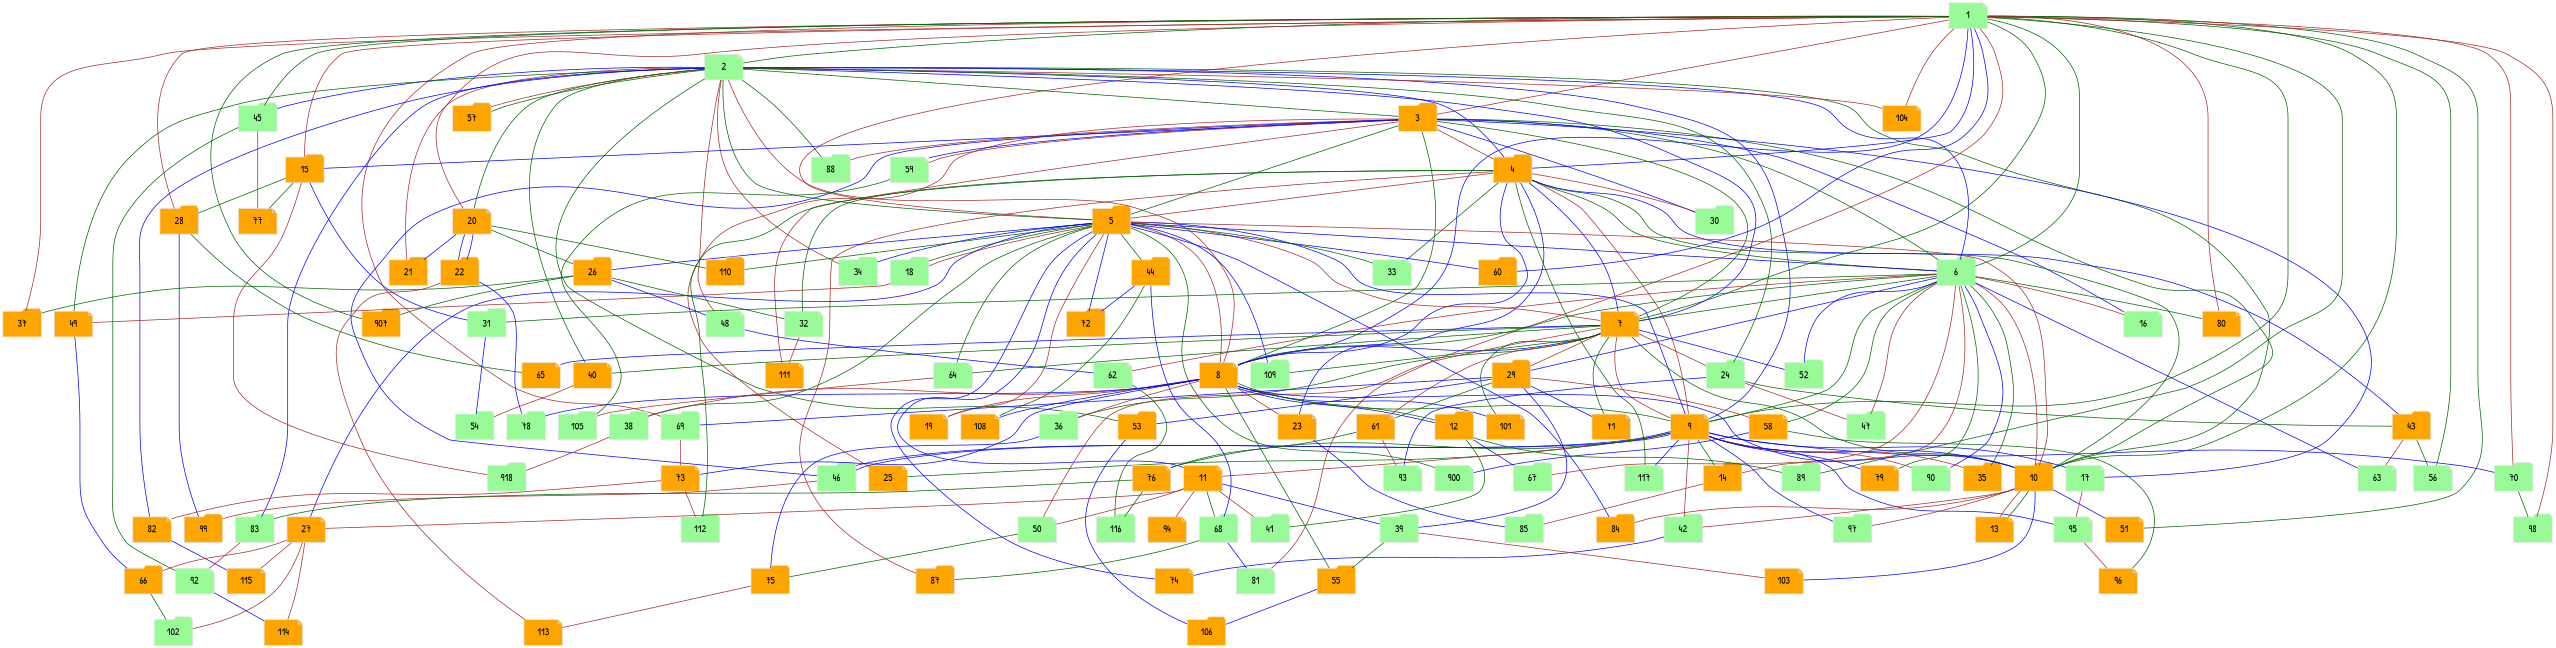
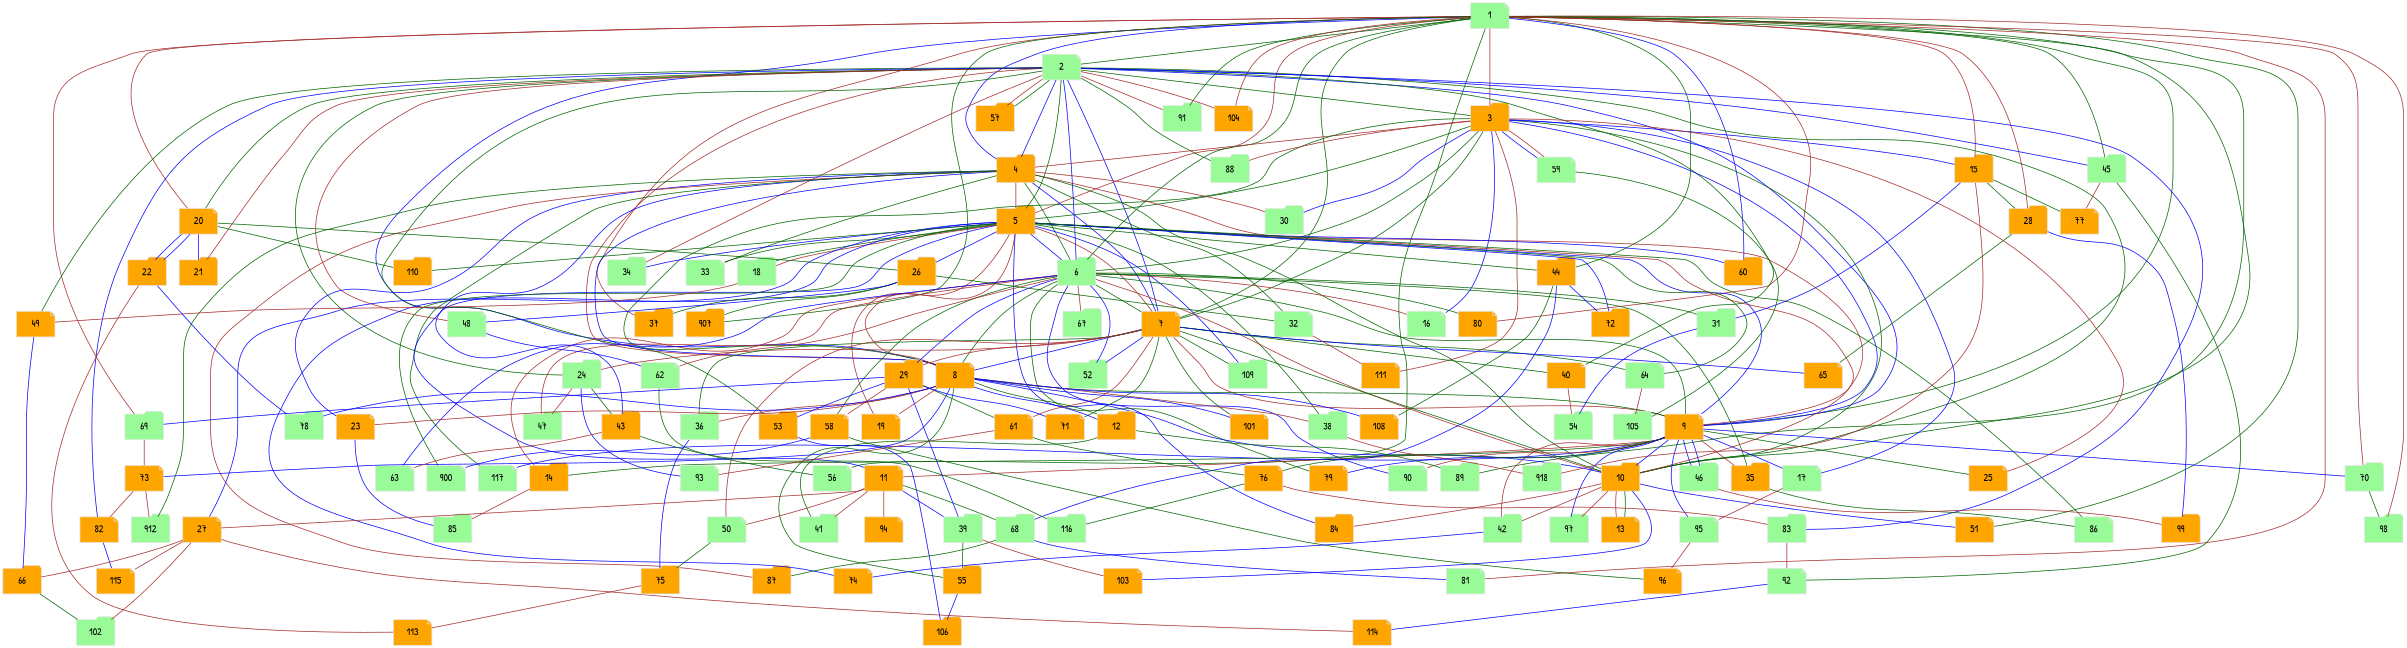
edge "1" -- "44": added
node "91": added
edge "3" -- "46": now "3" -- "9"
edge "12" -- "67": removed
edge "76" -- "83": color darkgreen -> brown
node "112": label "112" -> "912"
node "86": added
